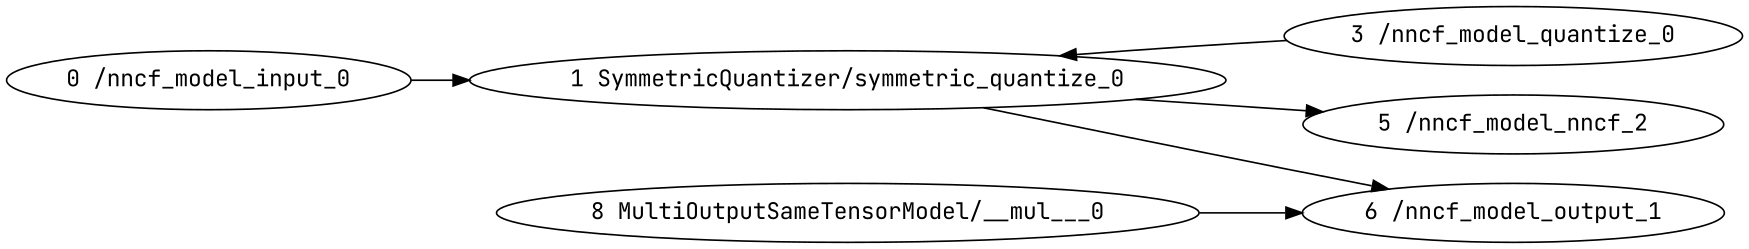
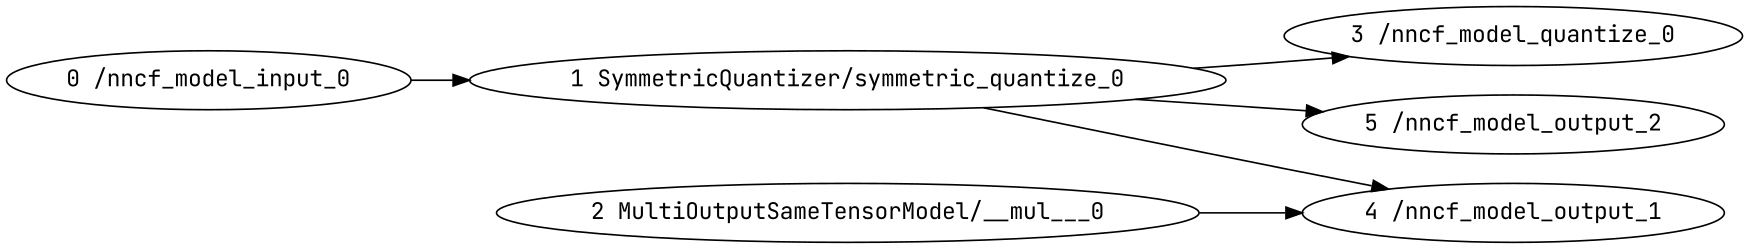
edge "3 /nncf_model_quantize_0" -> "1 SymmetricQuantizer/symmetric_quantize_0": reversed
node "5 /nncf_model_nncf_2": label "5 /nncf_model_nncf_2" -> "5 /nncf_model_output_2"
node "8 MultiOutputSameTensorModel/__mul___0": label "8 MultiOutputSameTensorModel/__mul___0" -> "2 MultiOutputSameTensorModel/__mul___0"
node "6 /nncf_model_output_1": label "6 /nncf_model_output_1" -> "4 /nncf_model_output_1"
